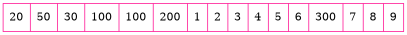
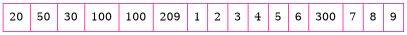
node "20": text "200" -> "209"
